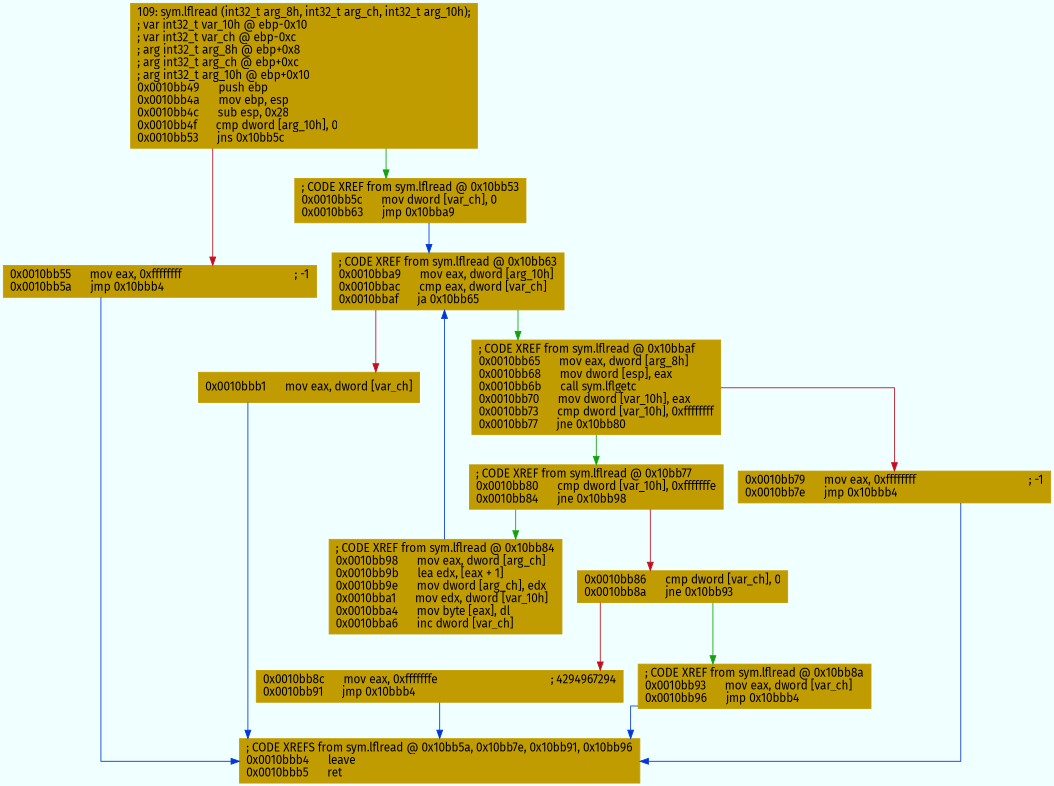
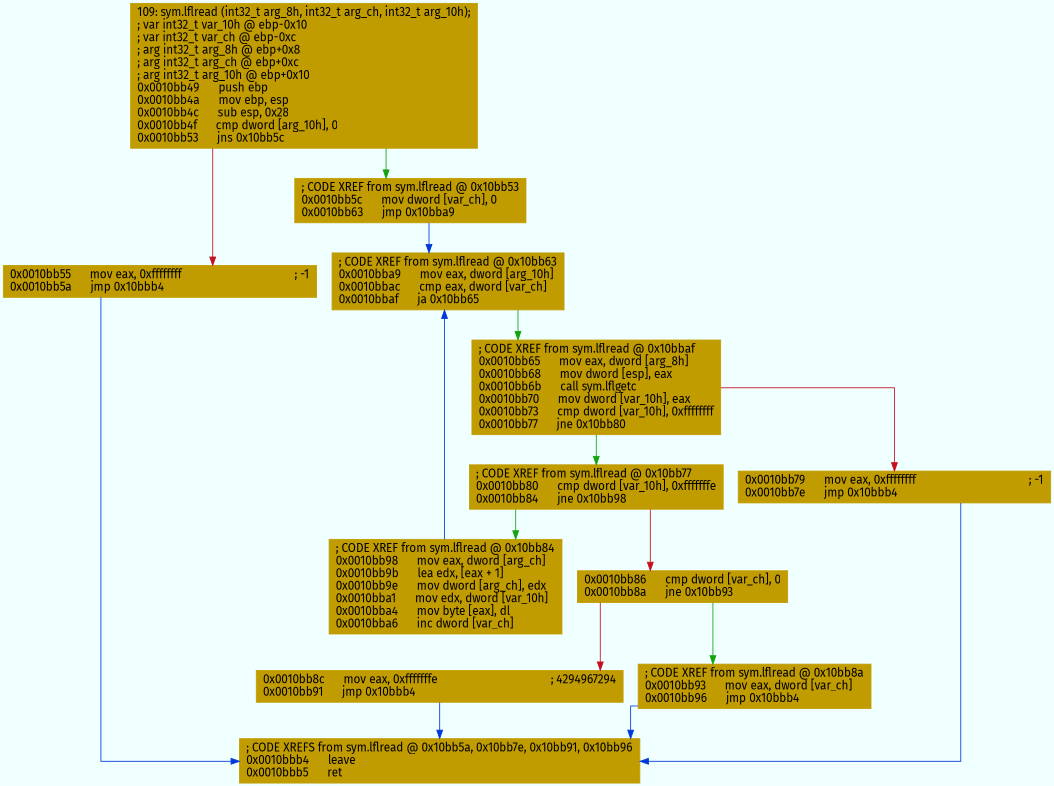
node "0x0010bbb1      mov eax, dword [var_ch]": removed
